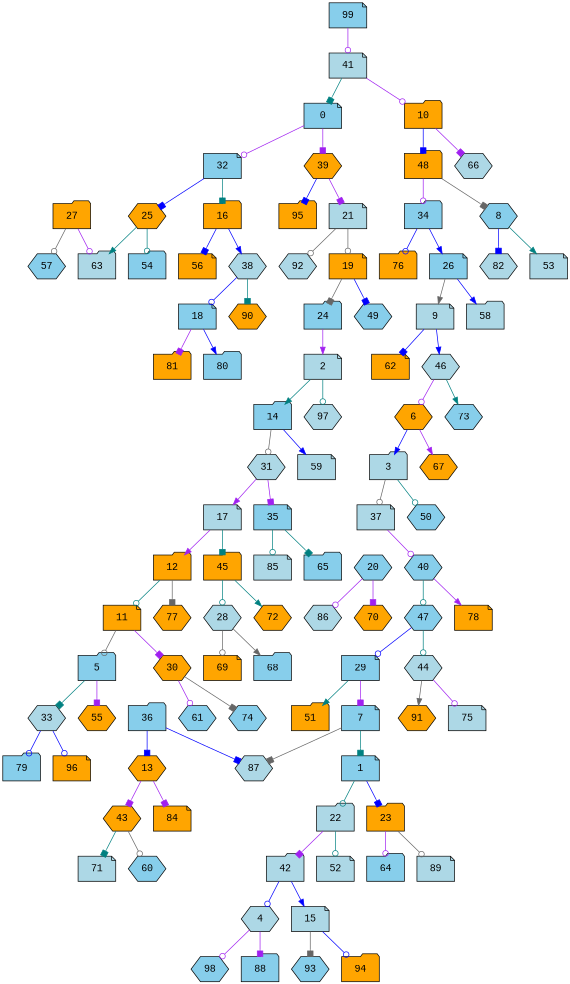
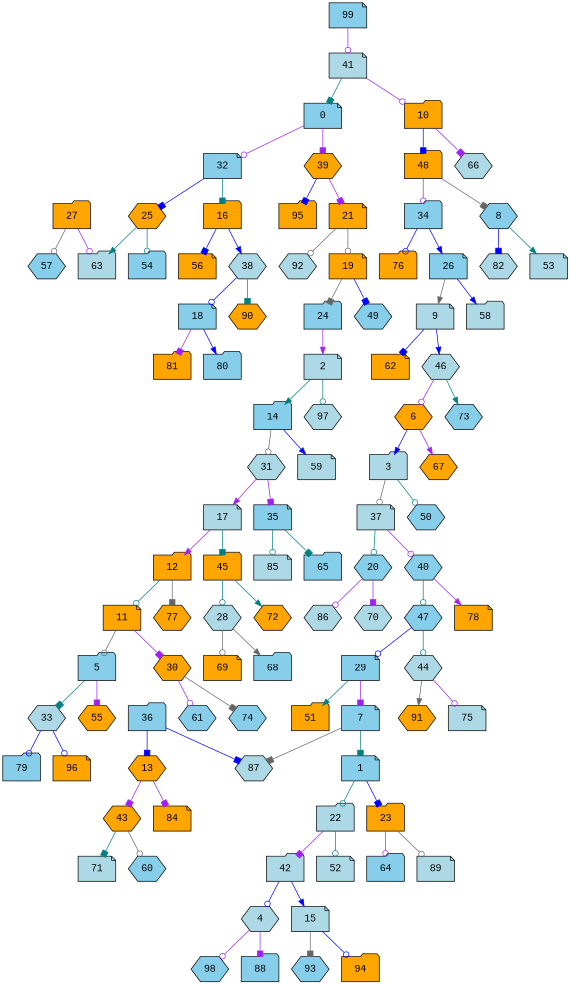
node "21": fillcolor lightblue -> orange
edge "37" -> "20": added
node "70": fillcolor orange -> lightblue
